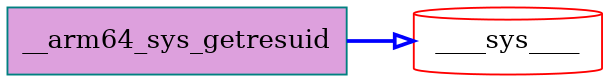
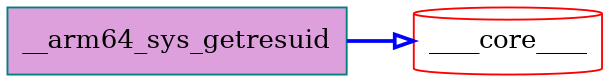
node "____sys____": label "____sys____" -> "____core____"
